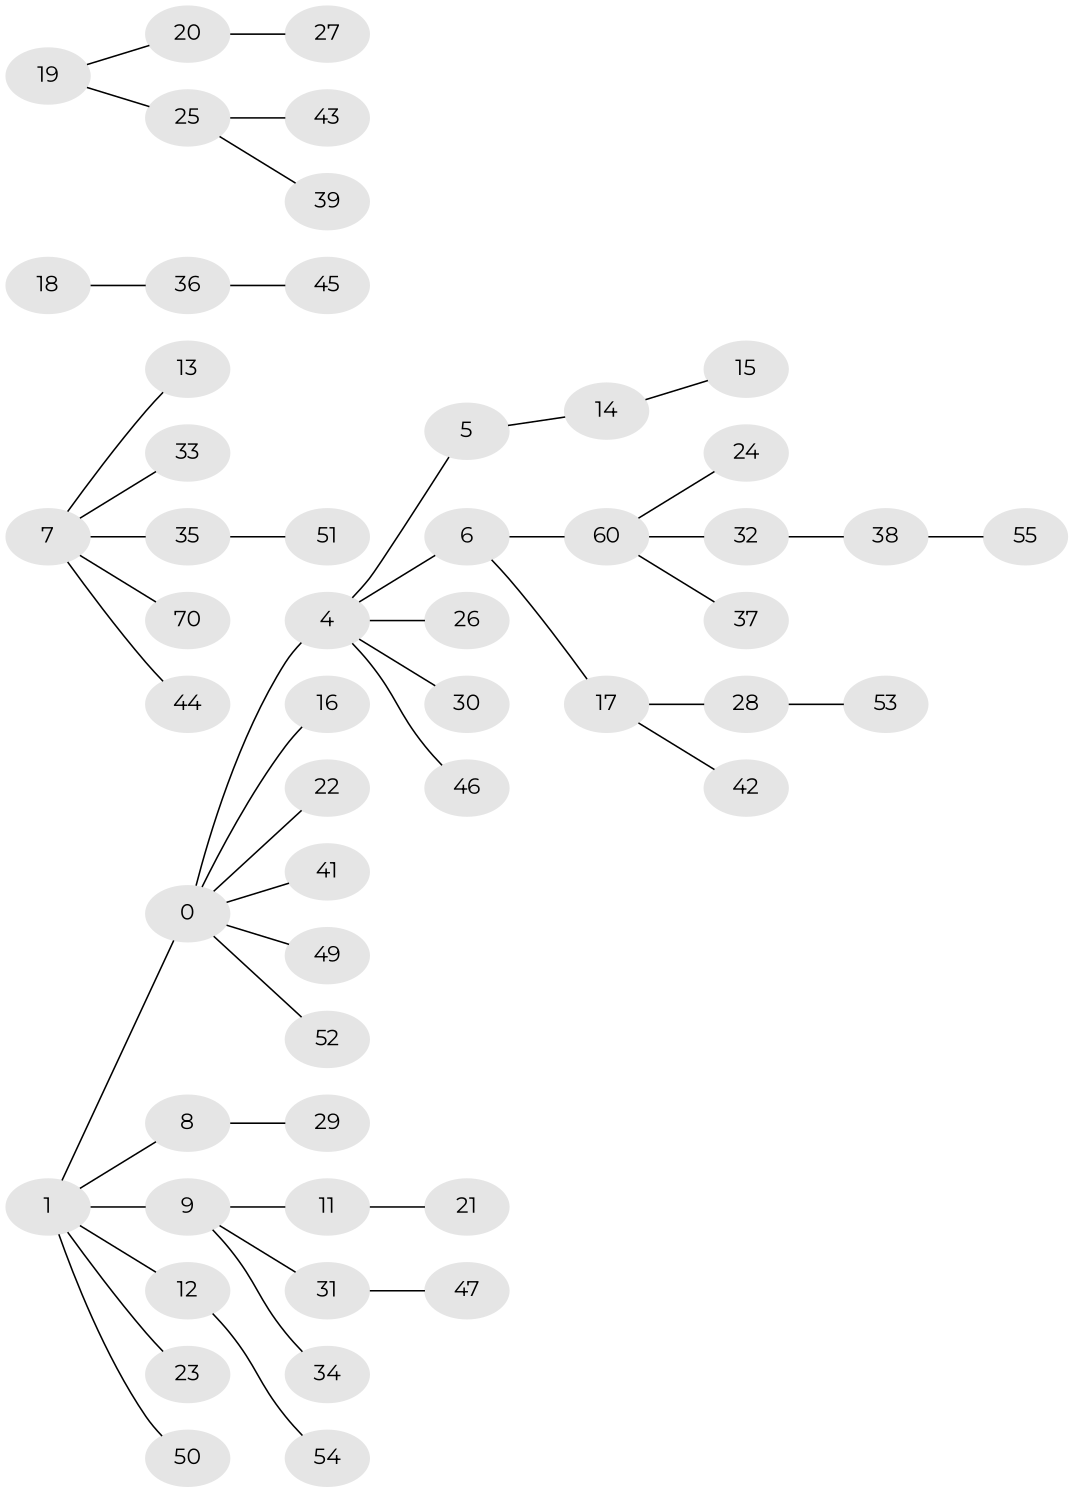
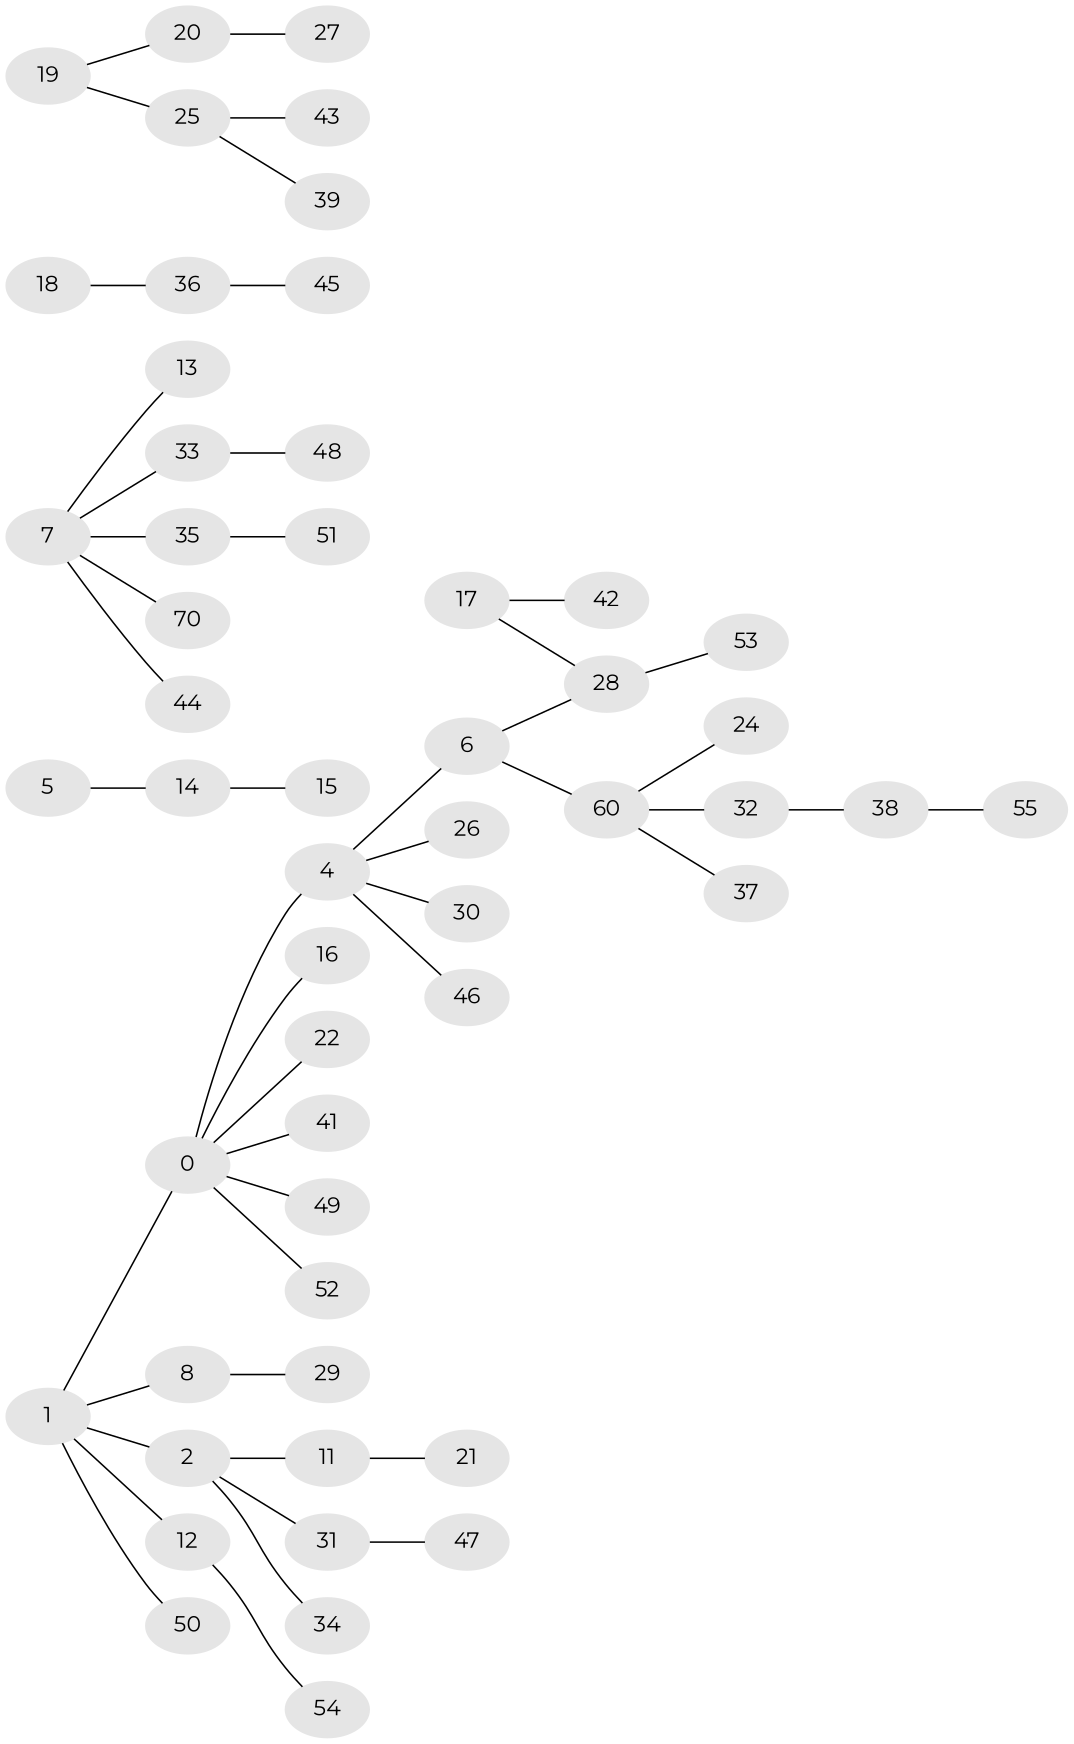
node "48": added
edge "5" -- "4": removed
edge "6" -- "17": now "6" -- "28"
node "9": label "9" -> "2"
node "23": removed
